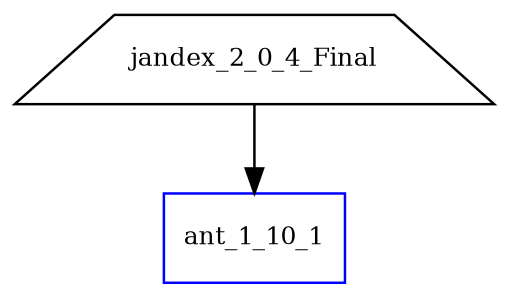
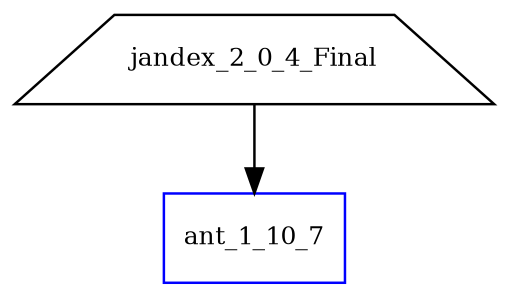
node "ant_1_10_1": label "ant_1_10_1" -> "ant_1_10_7"
